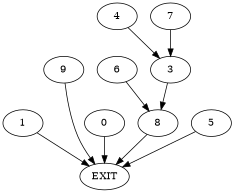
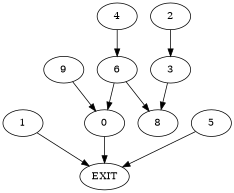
node "7": label "7" -> "2"
edge "4" -> "3": now "4" -> "6"
edge "6" -> "0": added
edge "9" -> "EXIT": now "9" -> "0"
edge "8" -> "EXIT": removed
